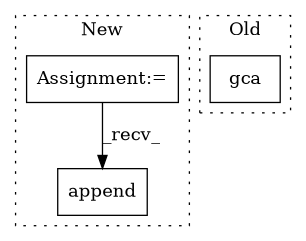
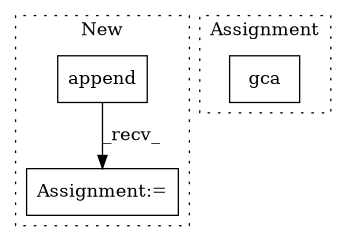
cluster "Old": label "Old" -> "Assignment"
edge "Assignment:=" -> "append": reversed
